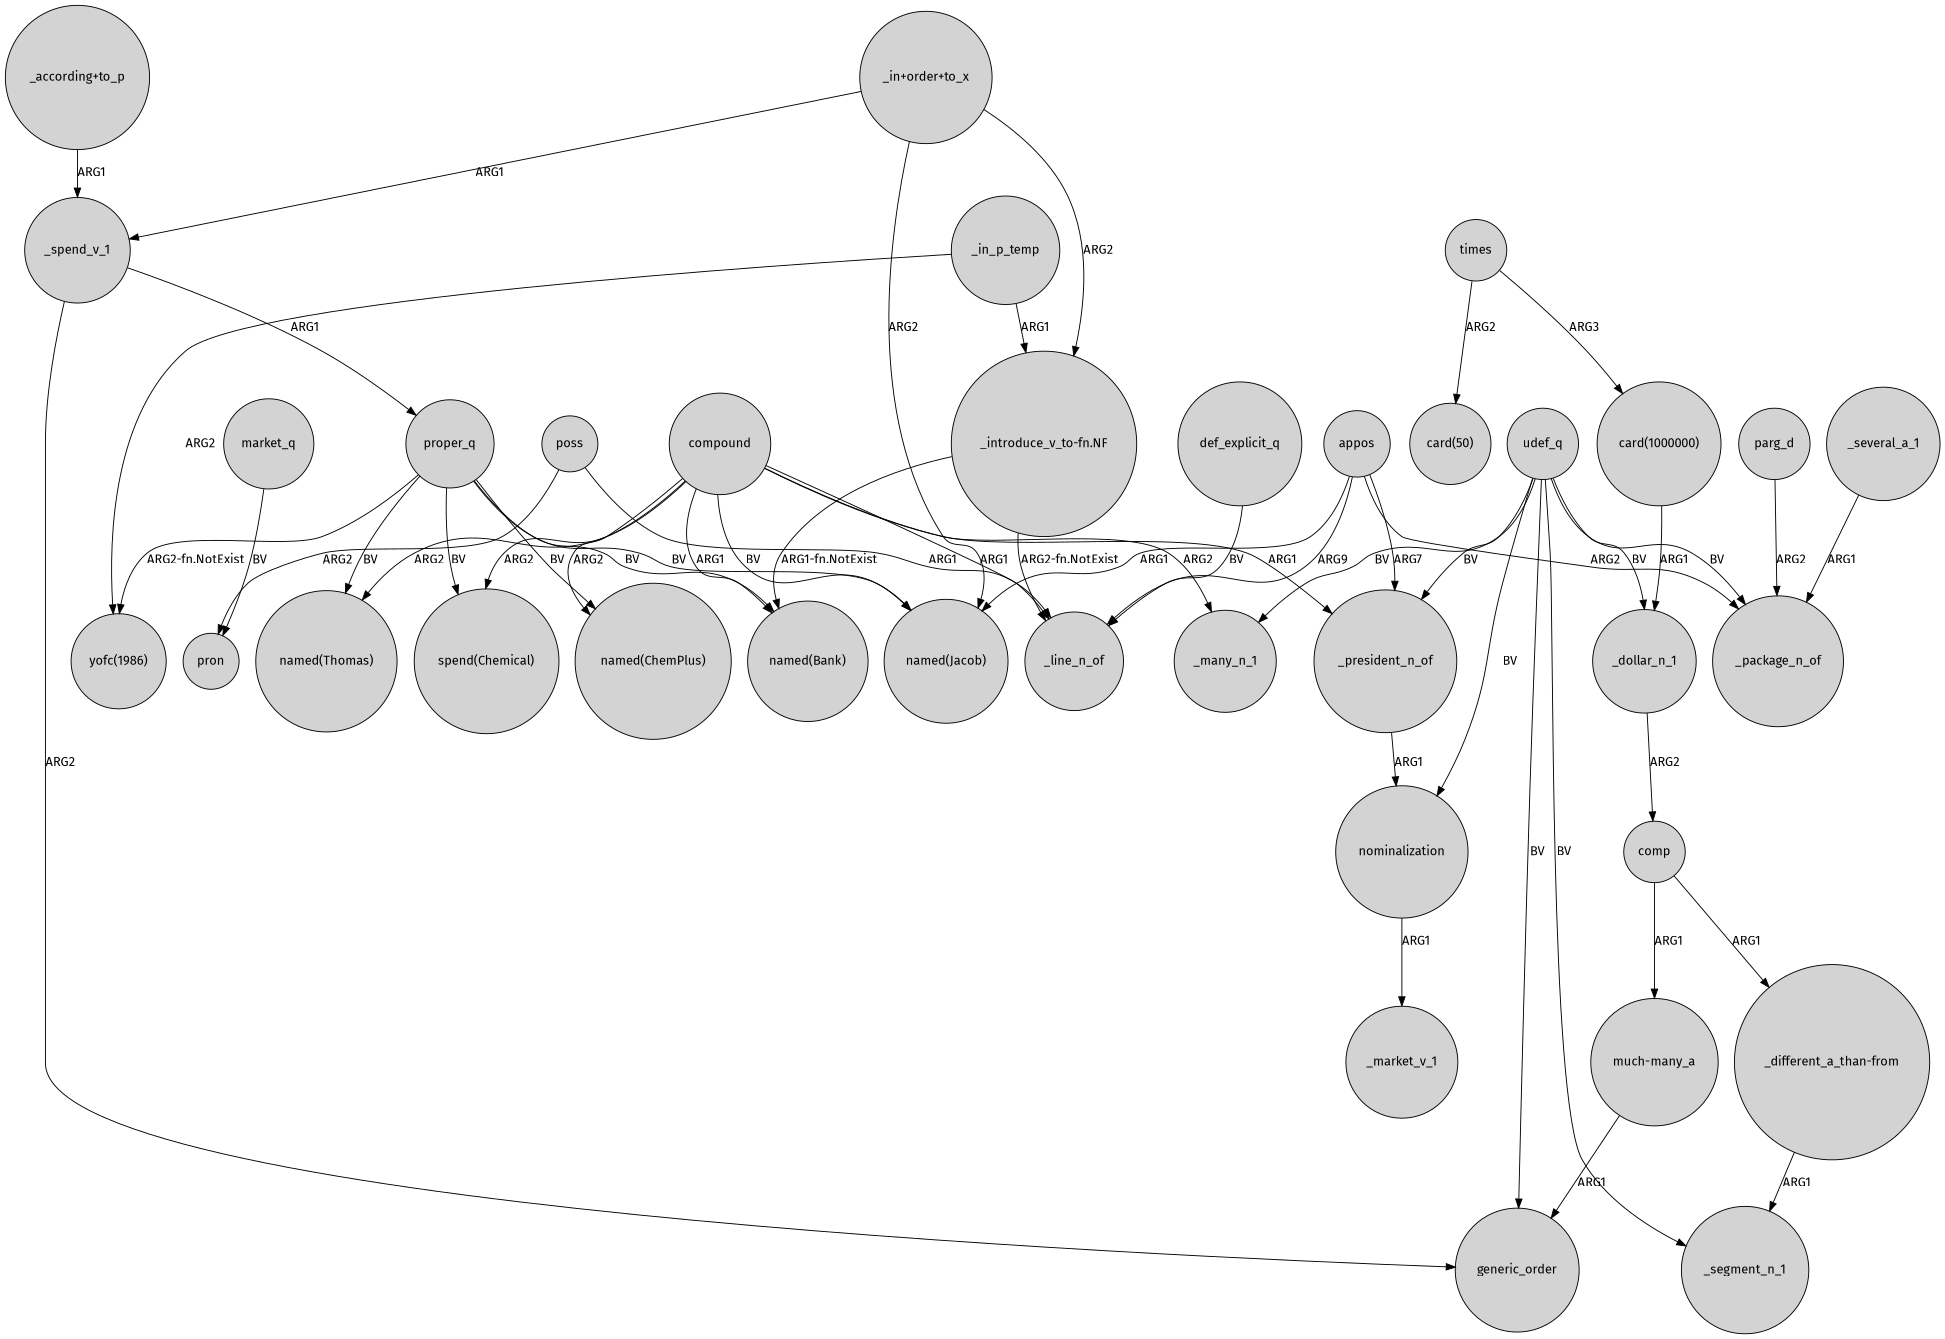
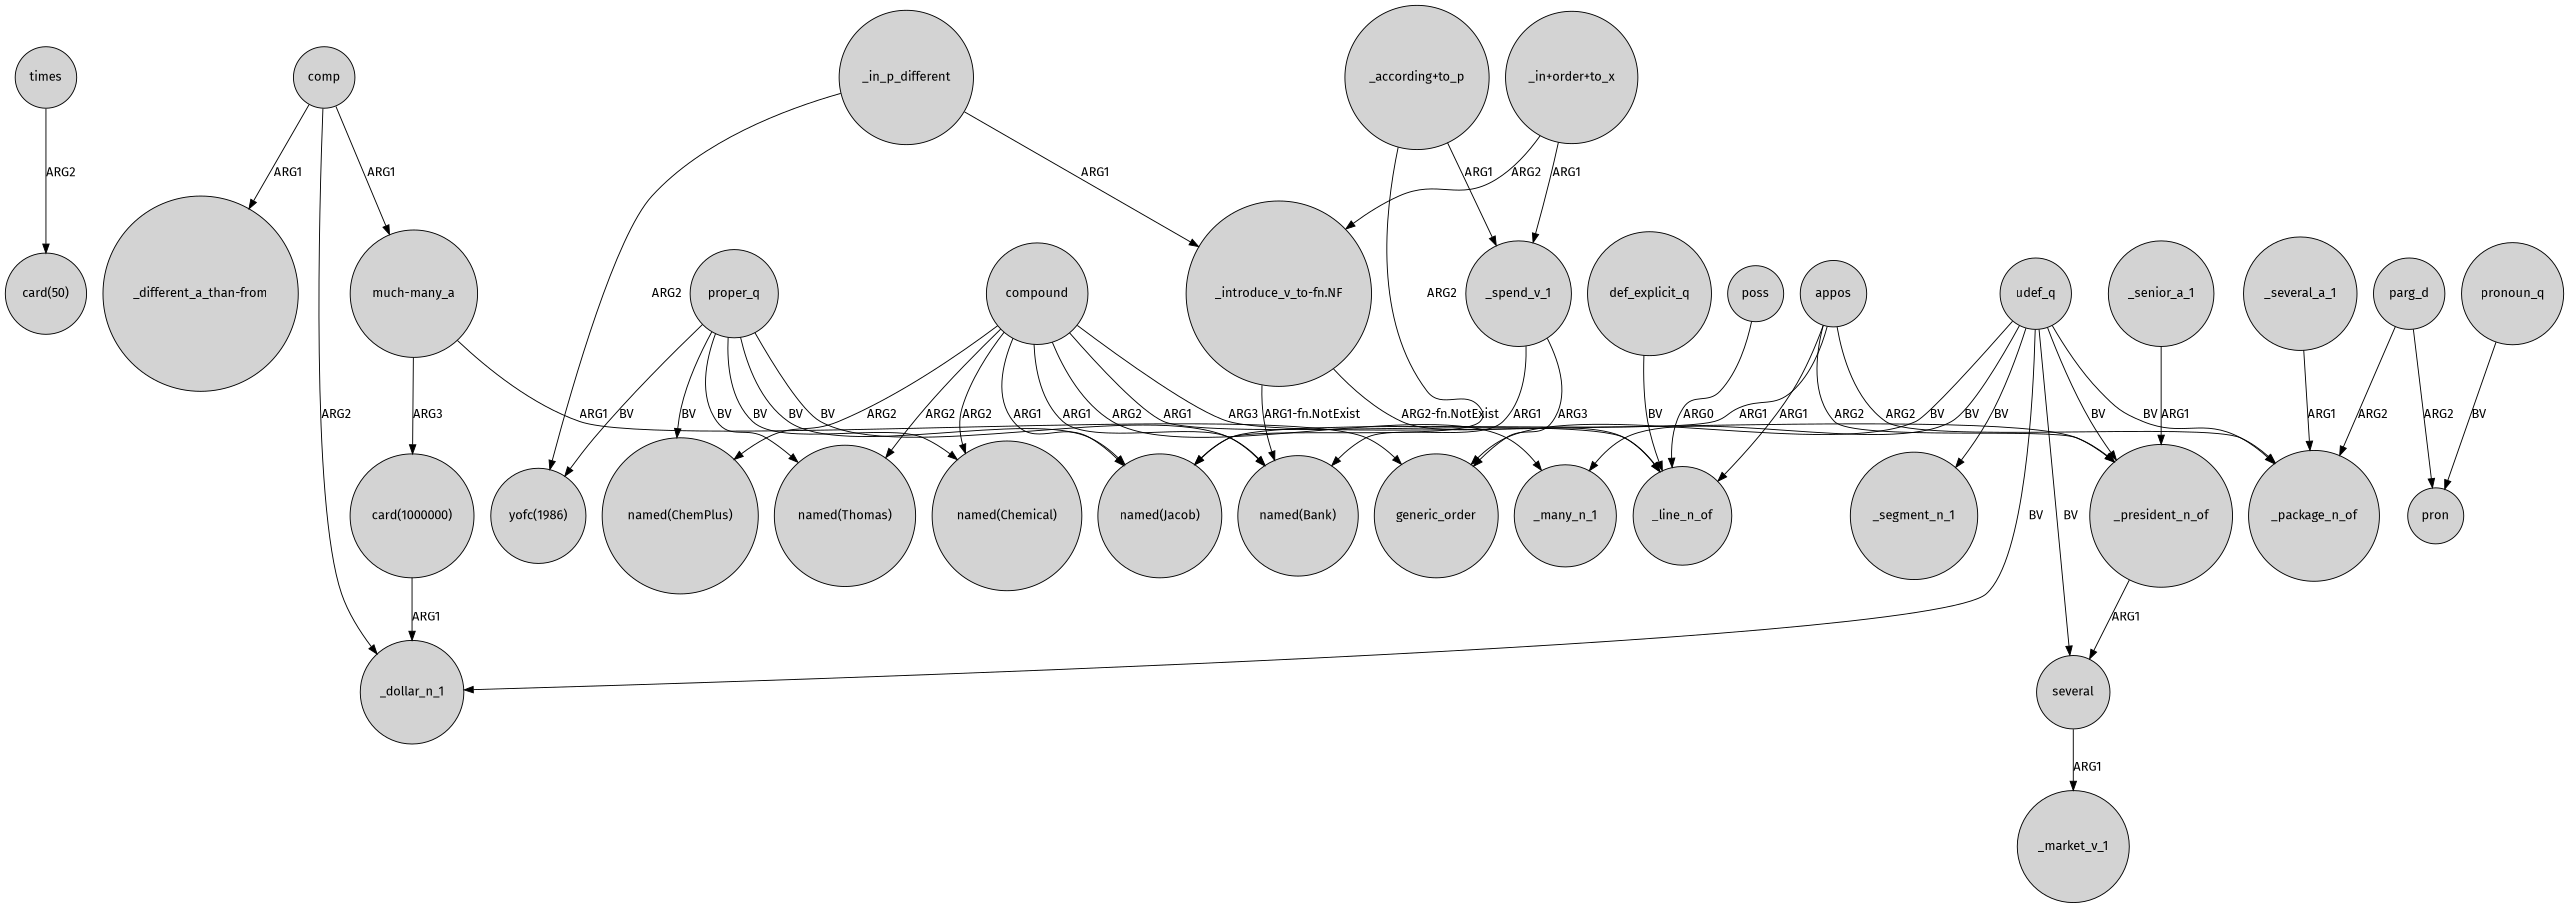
node "_in_p_temp": label "_in_p_temp" -> "_in_p_different"
node "_senior_a_1": added
edge "times" -> "card(1000000)": now "much-many_a" -> "card(1000000)"
edge "_spend_v_1" -> "proper_q": now "_spend_v_1" -> "named(Bank)"
edge "_in+order+to_x" -> "named(Jacob)": now "_according+to_p" -> "named(Jacob)"
node "market_q": label "market_q" -> "pronoun_q"
edge "poss" -> "pron": now "parg_d" -> "pron"
edge "proper_q" -> "yofc(1986)": label "ARG2-fn.NotExist" -> "BV"
edge "compound" -> "named(Jacob)": label "BV" -> "ARG1"
edge "poss" -> "_line_n_of": label "ARG1" -> "ARG0"
edge "compound" -> "_president_n_of": label "ARG1" -> "ARG3"
edge "appos" -> "_line_n_of": label "ARG9" -> "ARG1"
edge "appos" -> "_president_n_of": label "ARG7" -> "ARG2"
node "spend(Chemical)": label "spend(Chemical)" -> "named(Chemical)"
edge "_dollar_n_1" -> "comp": reversed
edge "_spend_v_1" -> "generic_order": label "ARG2" -> "ARG3"
node "nominalization": label "nominalization" -> "several"
edge "_different_a_than-from" -> "_segment_n_1": removed, label "ARG1"
